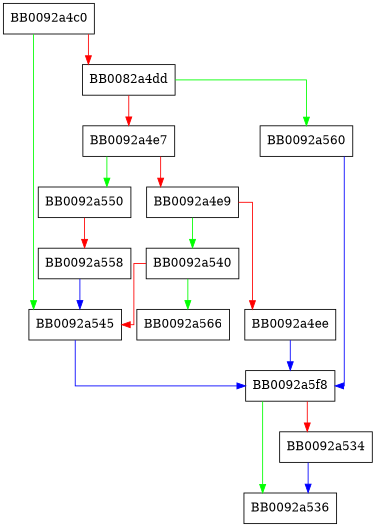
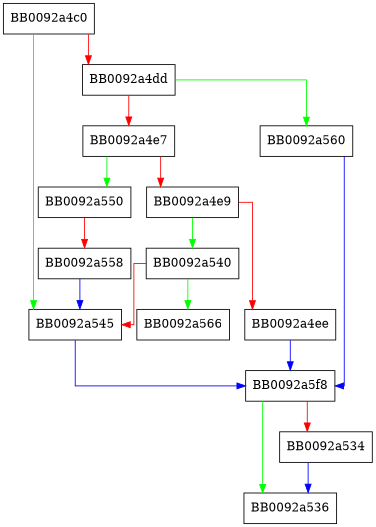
node "BB0082a4dd": label "BB0082a4dd" -> "BB0092a4dd"
